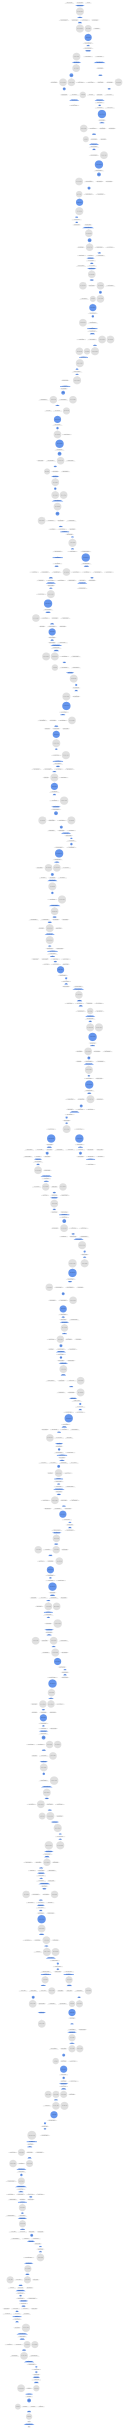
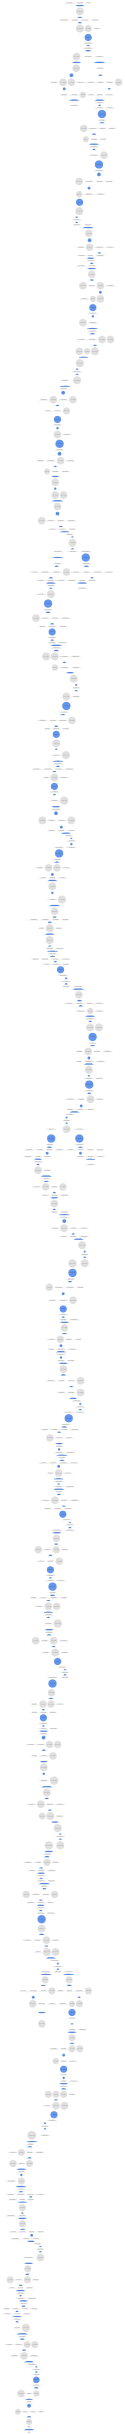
node "AveragePooling2D": shape hexagon -> circle
